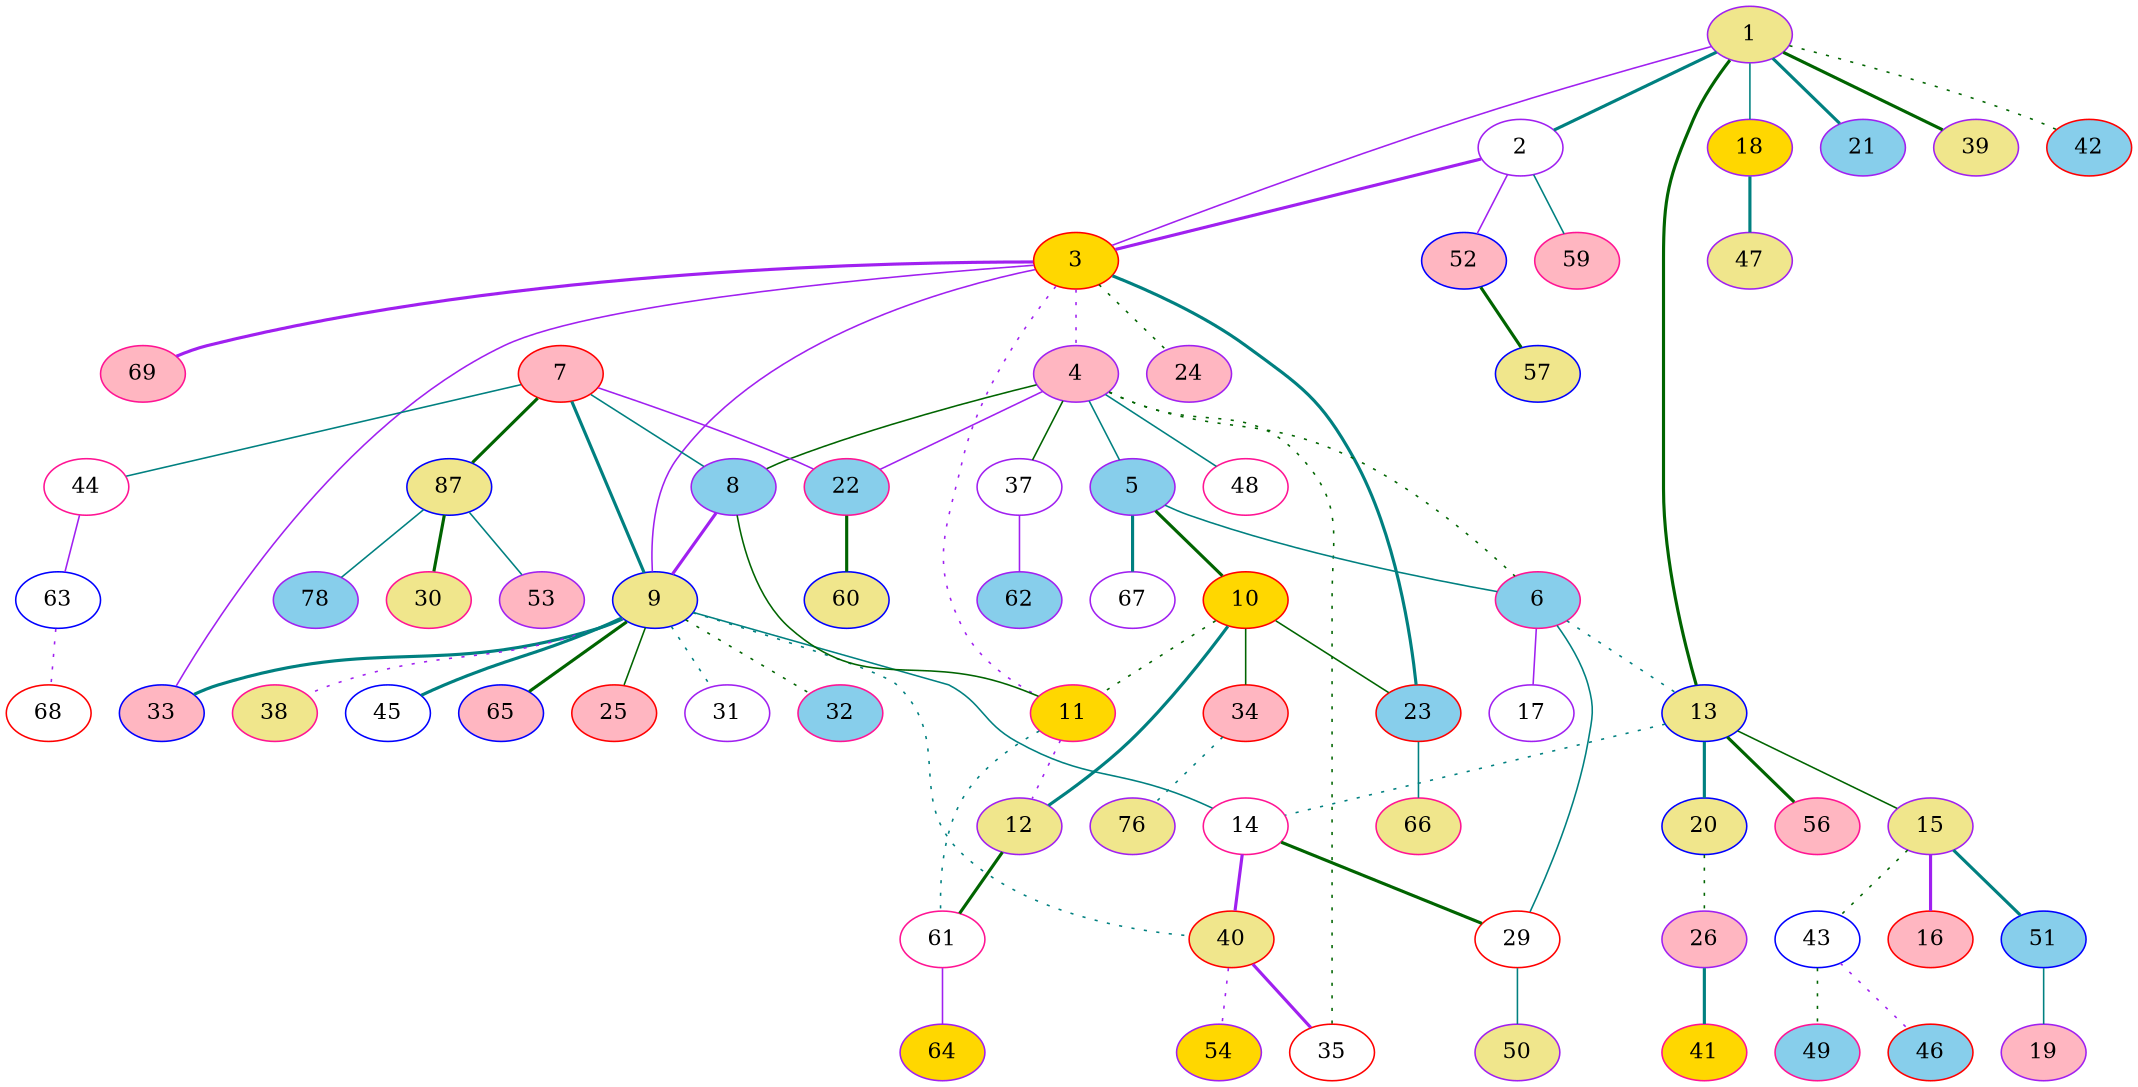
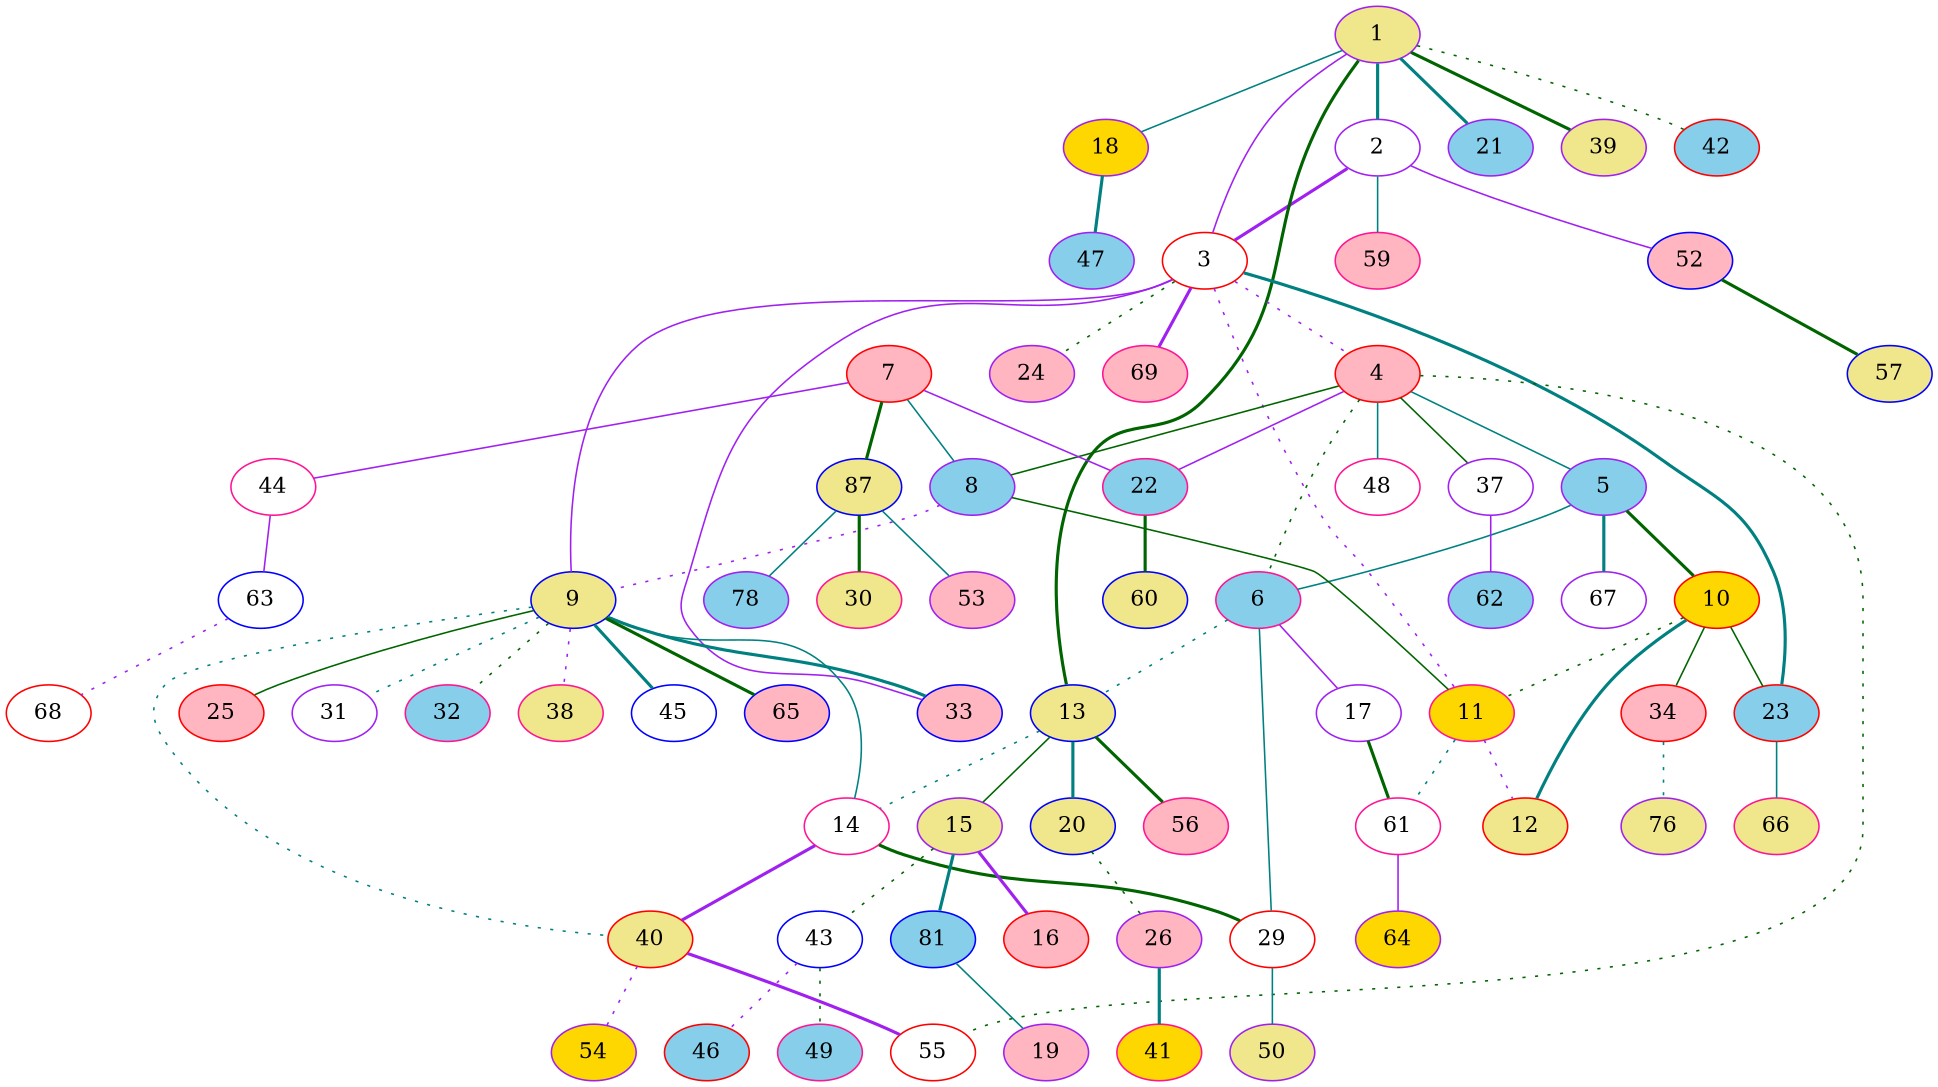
node "3": fillcolor gold -> white
node "47": fillcolor khaki -> skyblue
node "4": color purple -> red
edge "7" -- "44": color teal -> purple
edge "7" -- "9": removed
edge "8" -- "9": style bold -> dotted
node "12": color purple -> red
edge "12" -- "61": now "17" -- "61"
node "51": label "51" -> "81"
node "35": label "35" -> "55"
